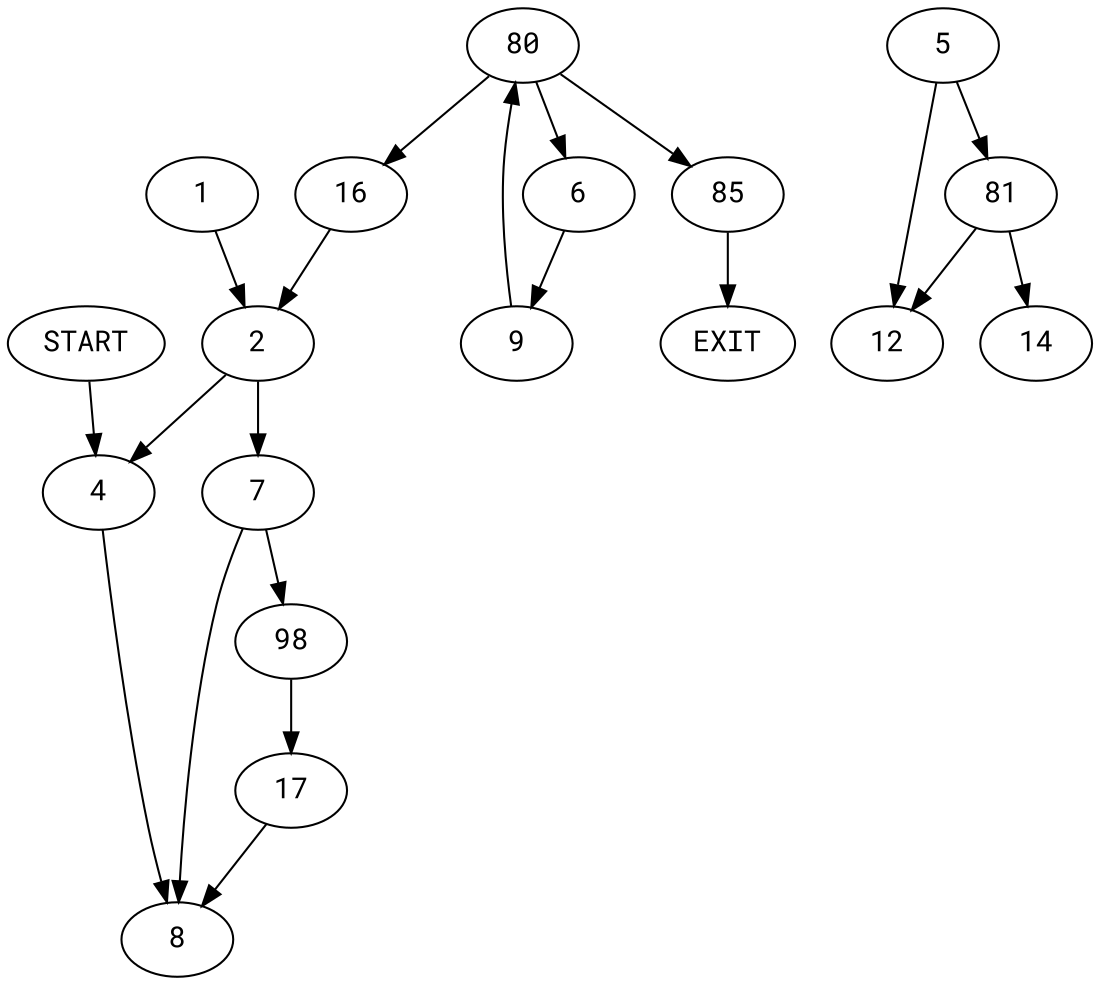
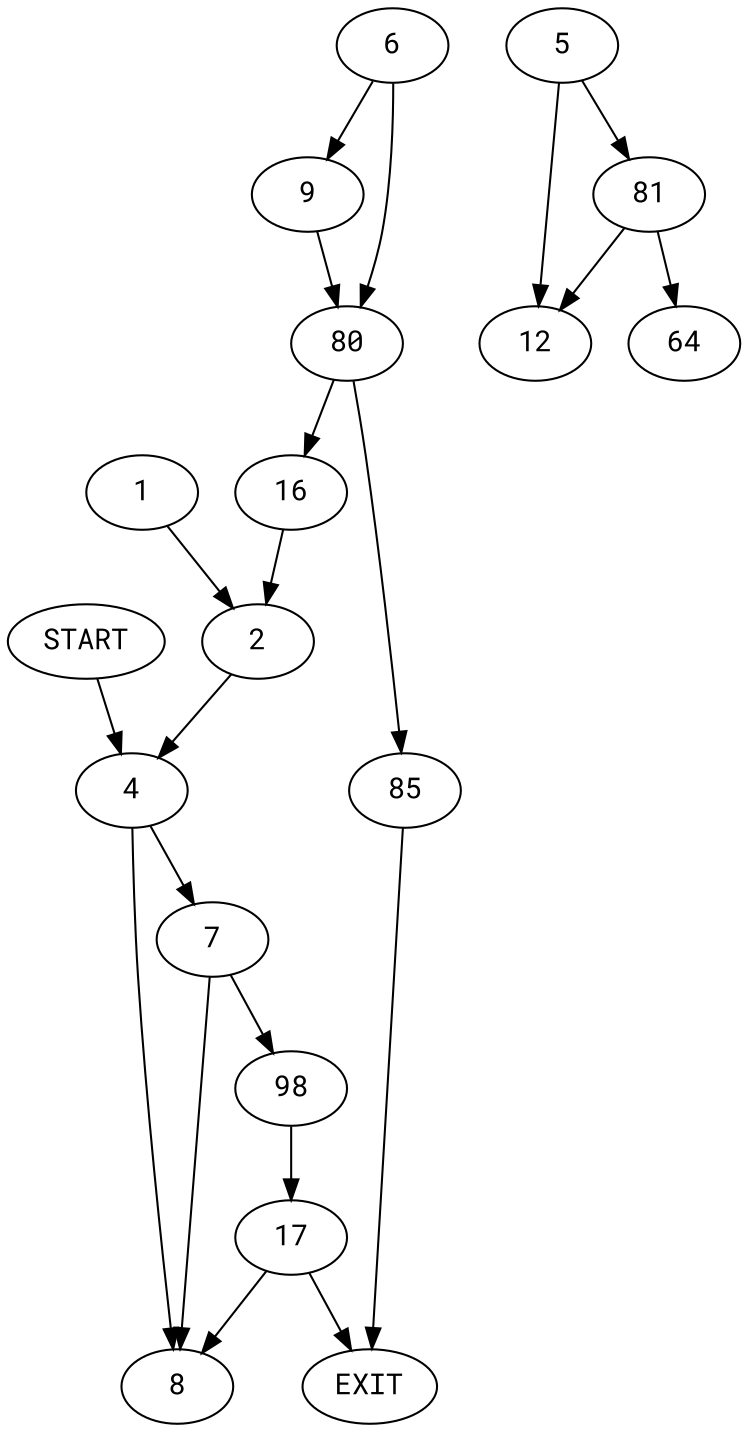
edge "80" -> "6": reversed
node "14": label "14" -> "64"
edge "2" -> "7": now "4" -> "7"
edge "17" -> "EXIT": added
